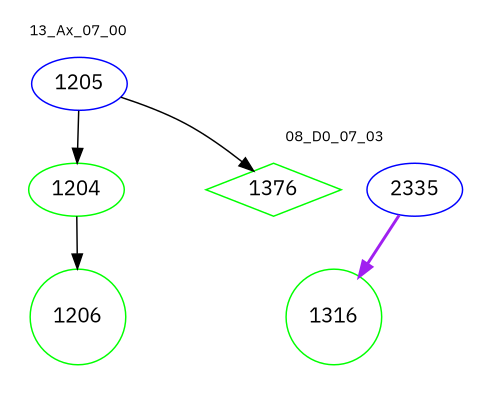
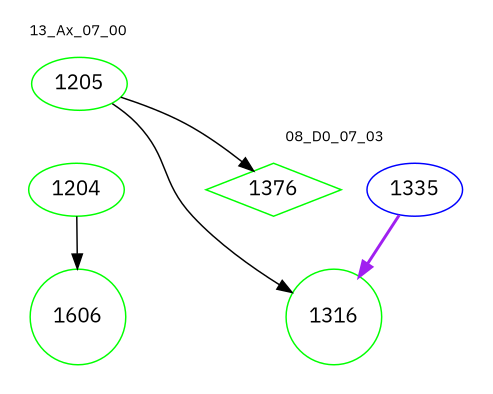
node "1205": color blue -> green
edge "1205" -> "1204": now "1205" -> "1316"
node "2335": label "2335" -> "1335"
node "1206": label "1206" -> "1606"
